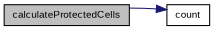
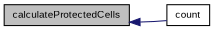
edge "calculateProtectedCells" -> "count": reversed
